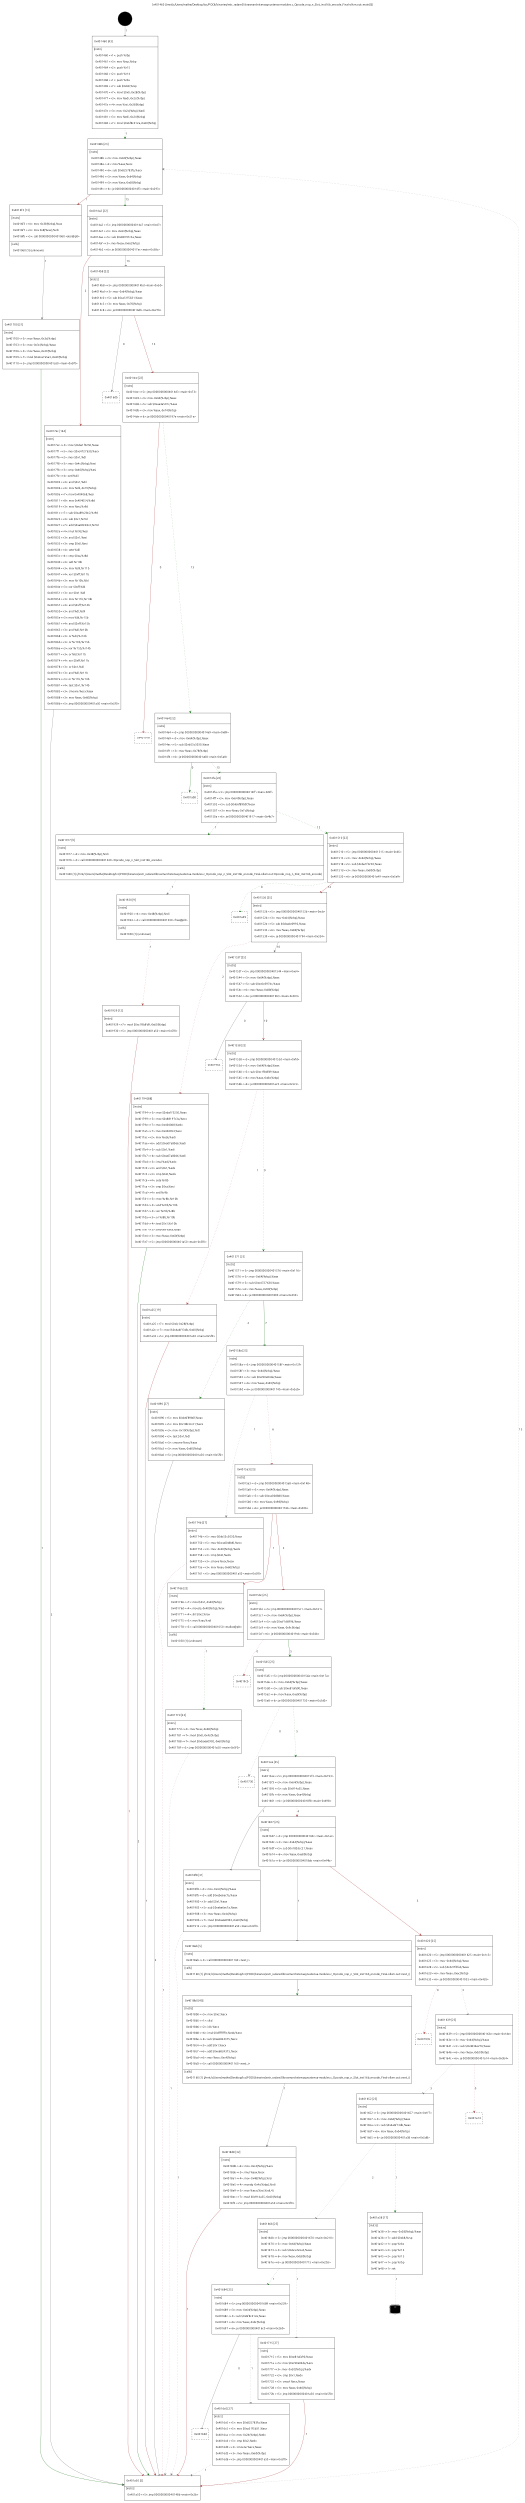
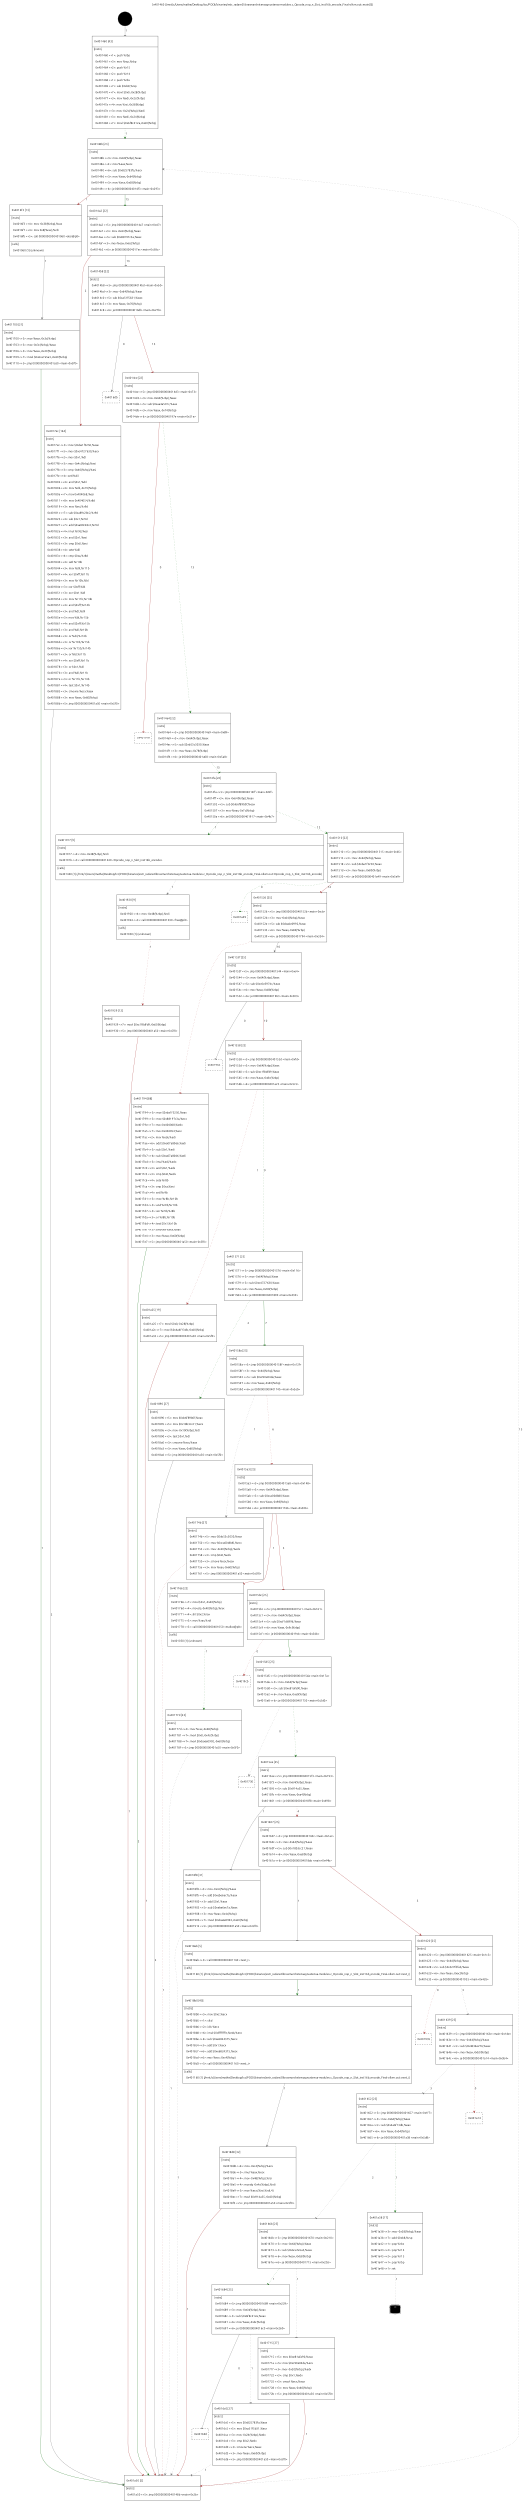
node "0x401a08": removed
edge "0x401700 [21]" -> "0x401a50 [5]": arrowhead vee -> tee
